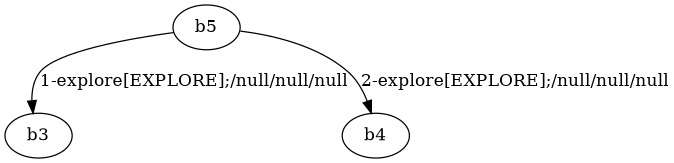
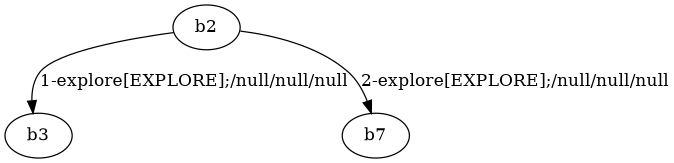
node "b5": label "b5" -> "b2"
node "b4": label "b4" -> "b7"
